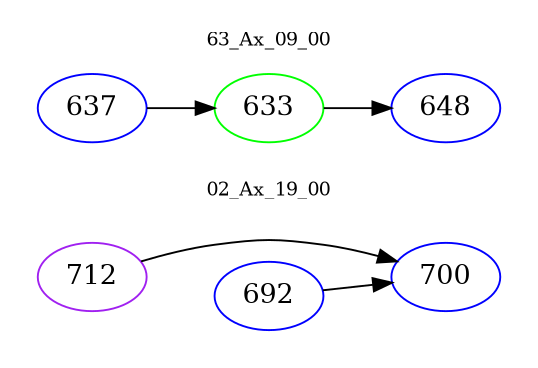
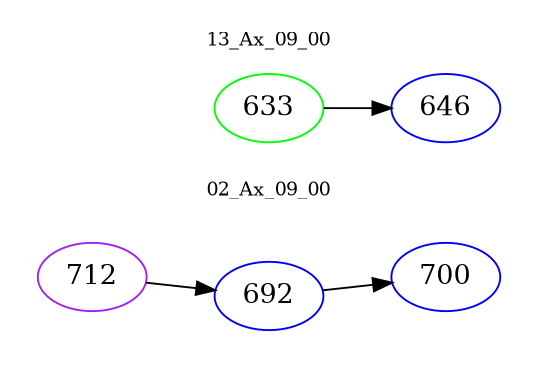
cluster "63_Ax_09_00": label "63_Ax_09_00" -> "13_Ax_09_00"
node "637": removed
node "648": label "648" -> "646"
cluster "02_Ax_19_00": label "02_Ax_19_00" -> "02_Ax_09_00"
edge "712" -> "700": now "712" -> "692"
